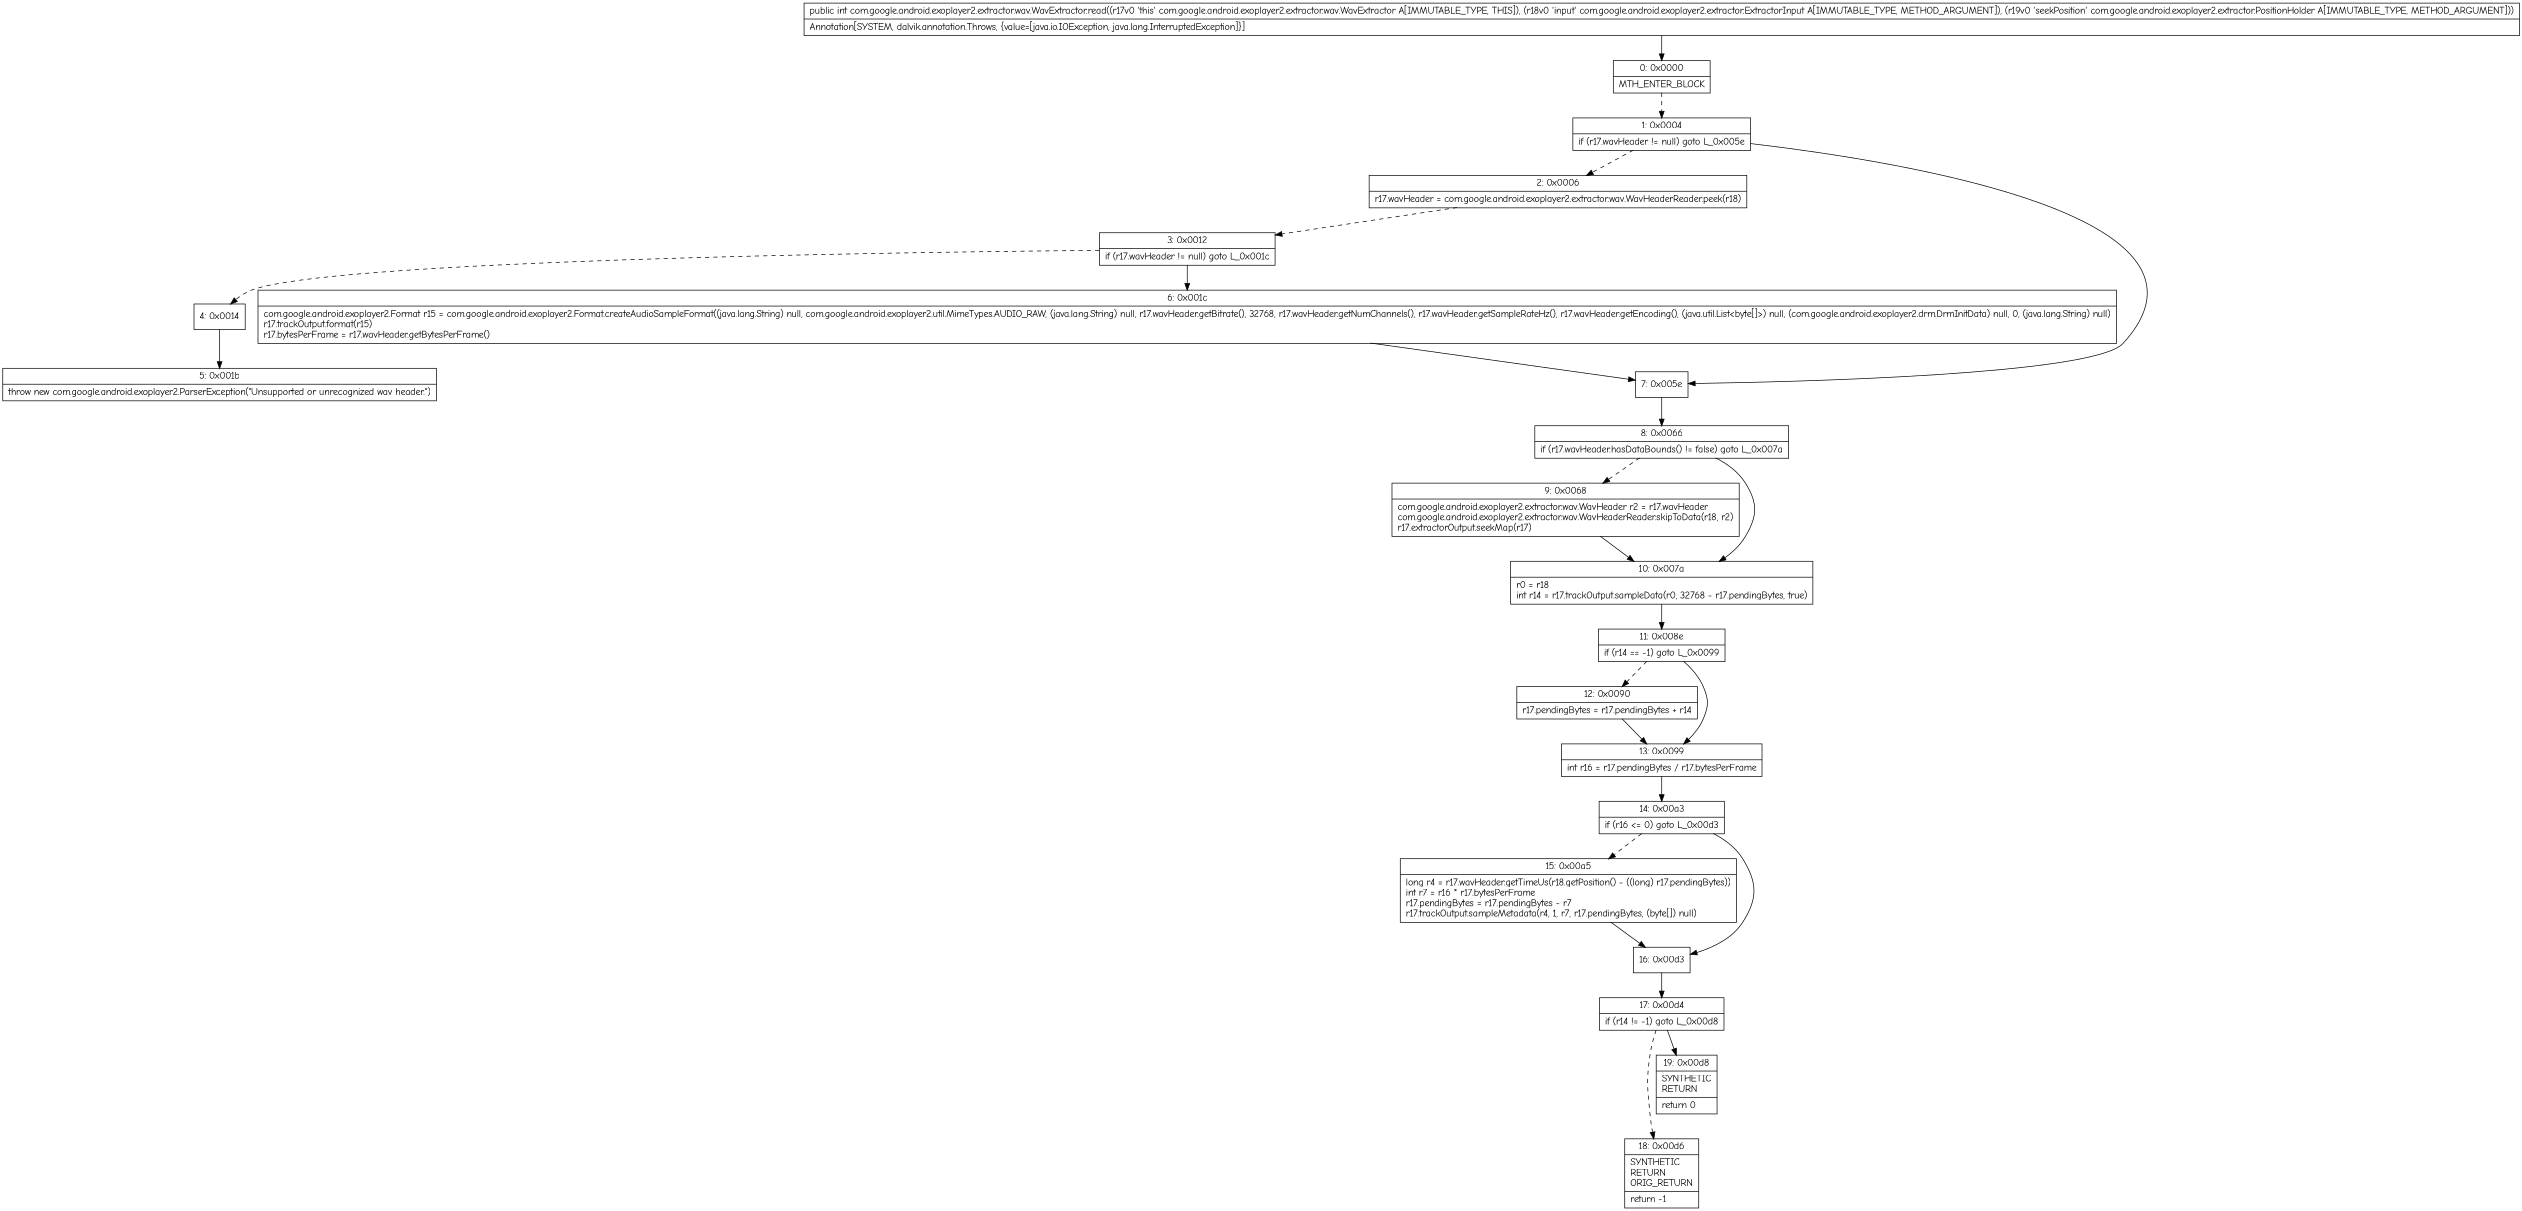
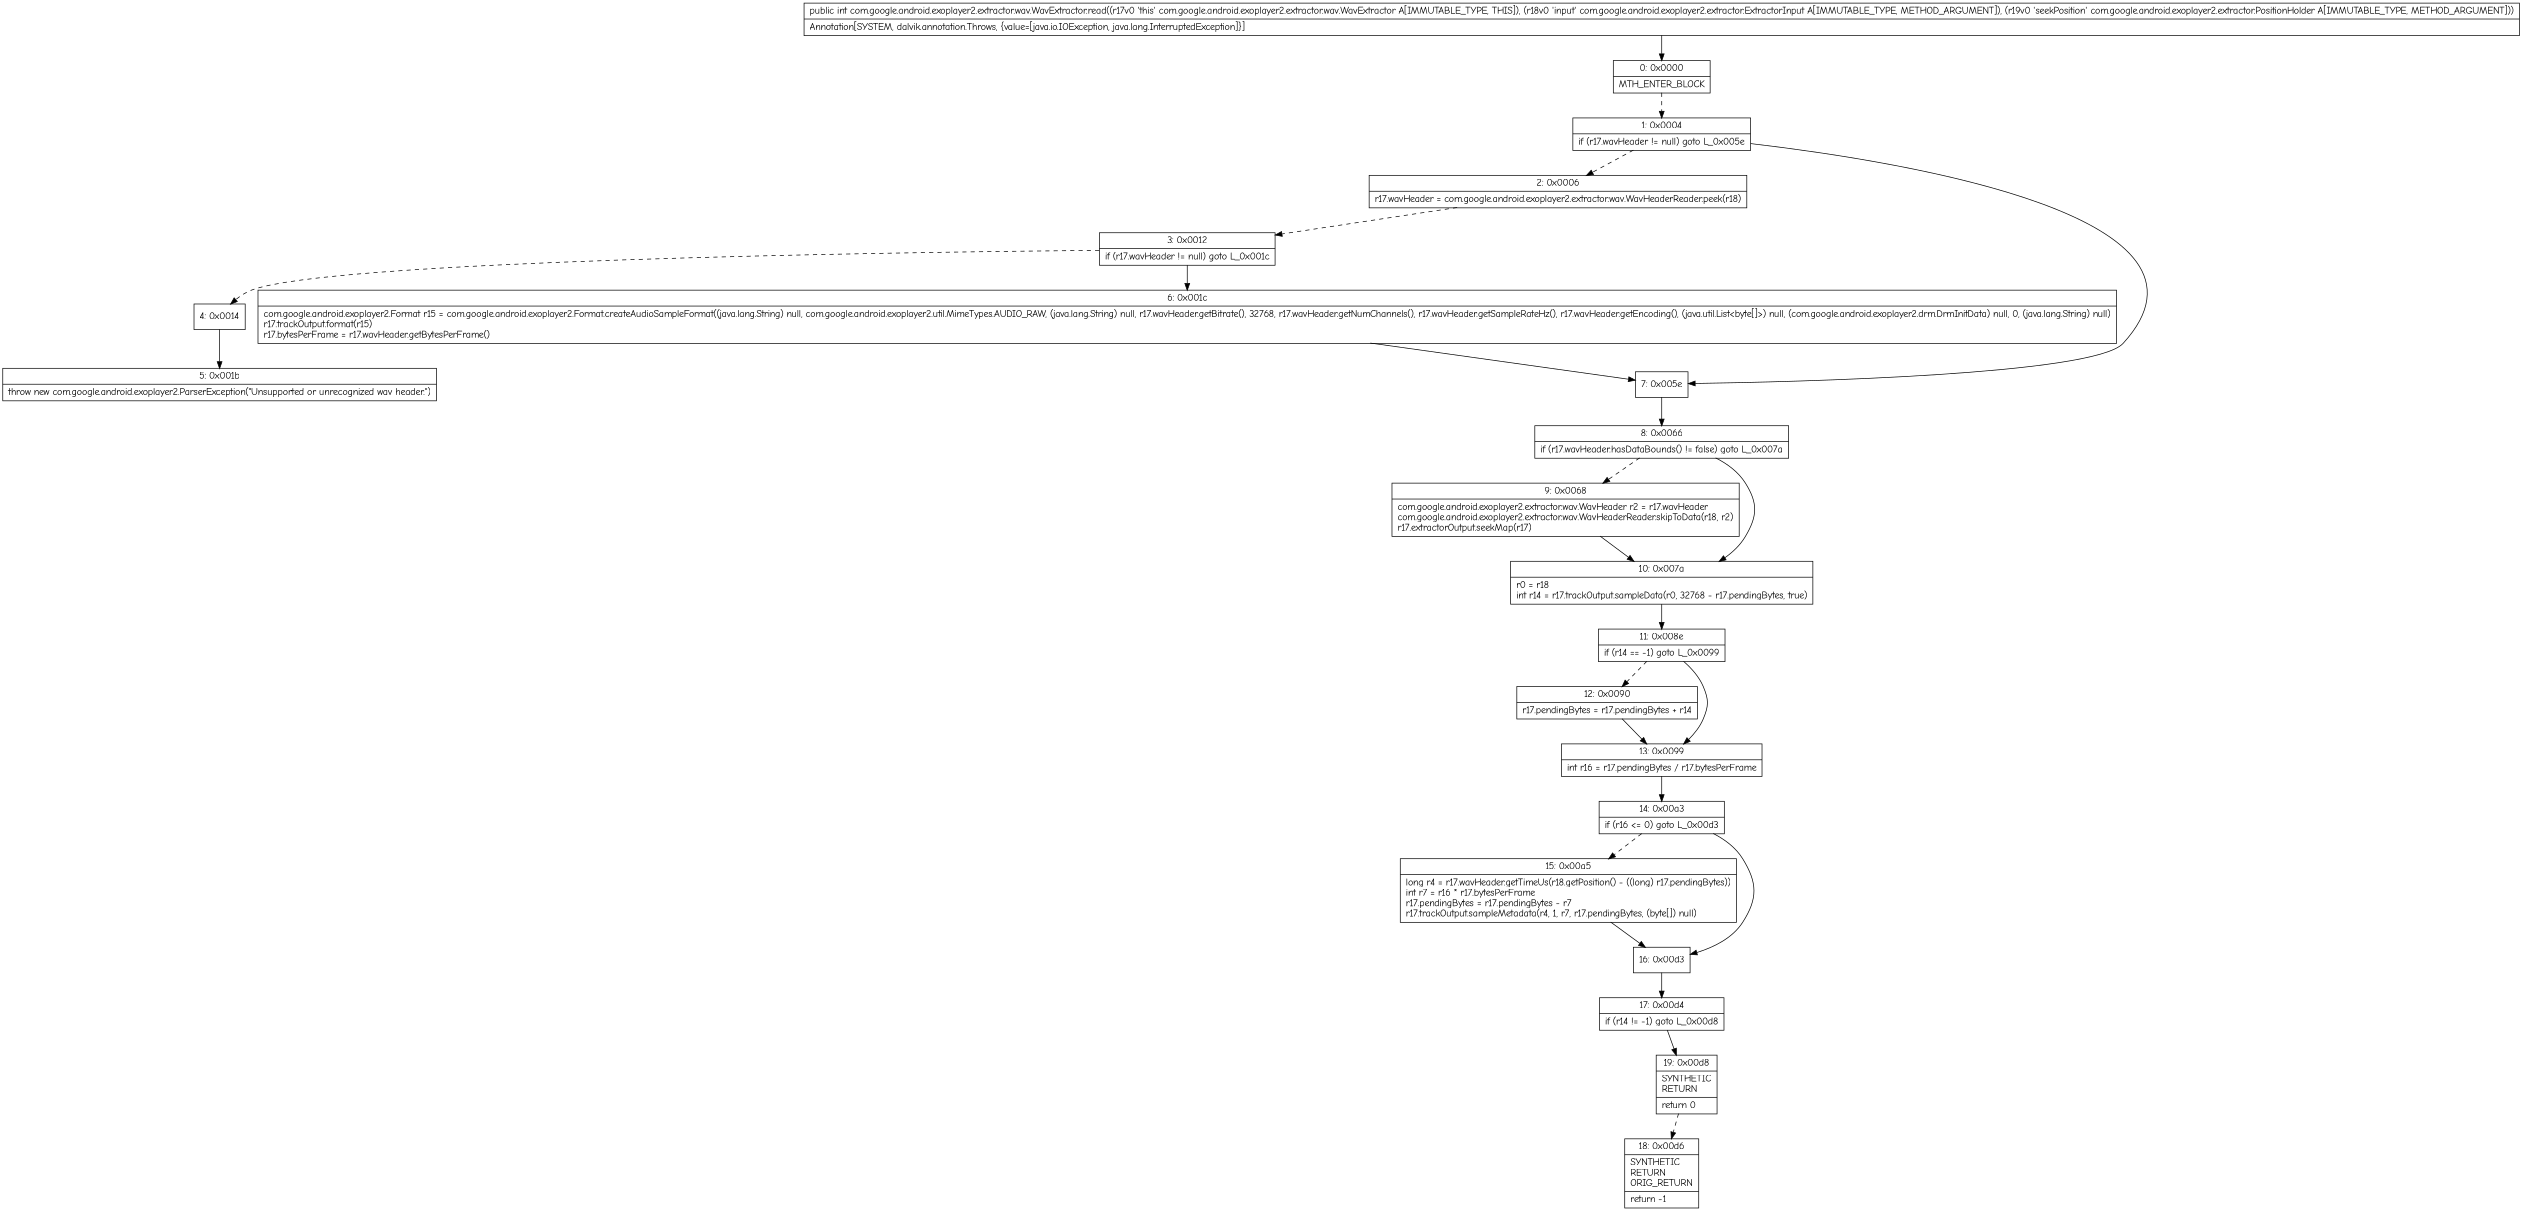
edge "17: 0x00d4" -> "18: 0x00d6": now "19: 0x00d8" -> "18: 0x00d6"
